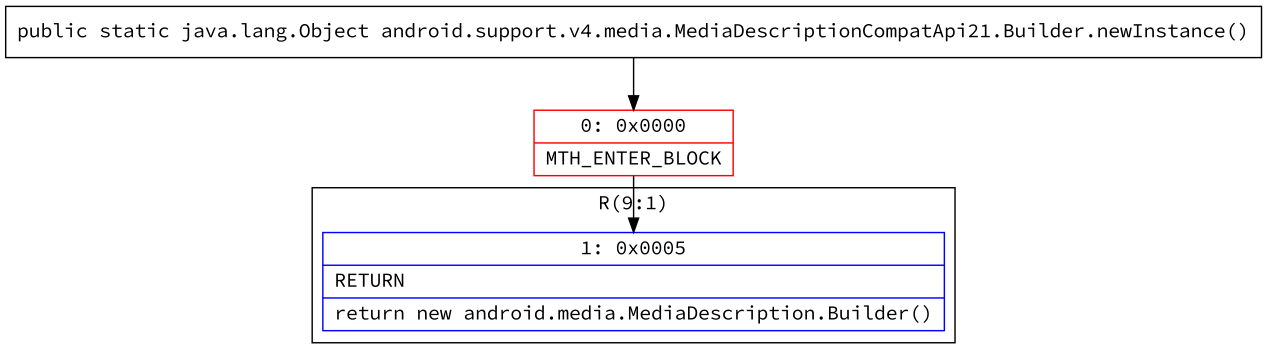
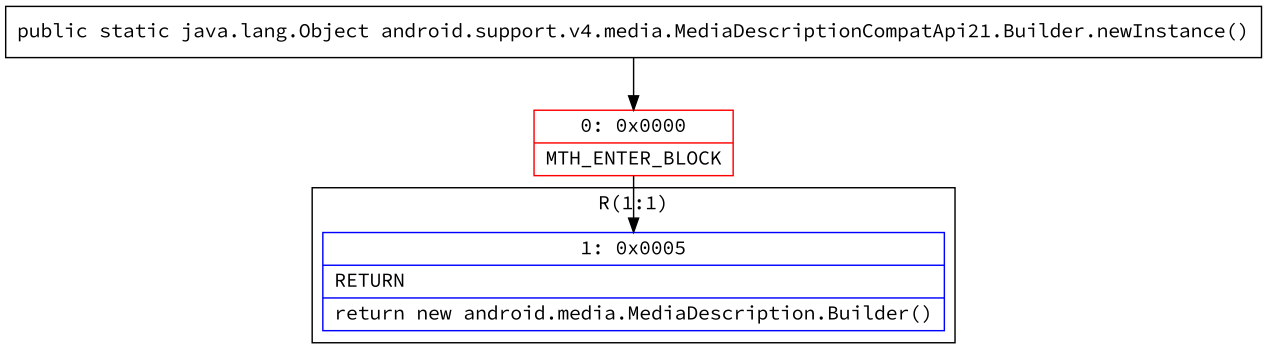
cluster "R(9:1)": label "R(9:1)" -> "R(1:1)"
